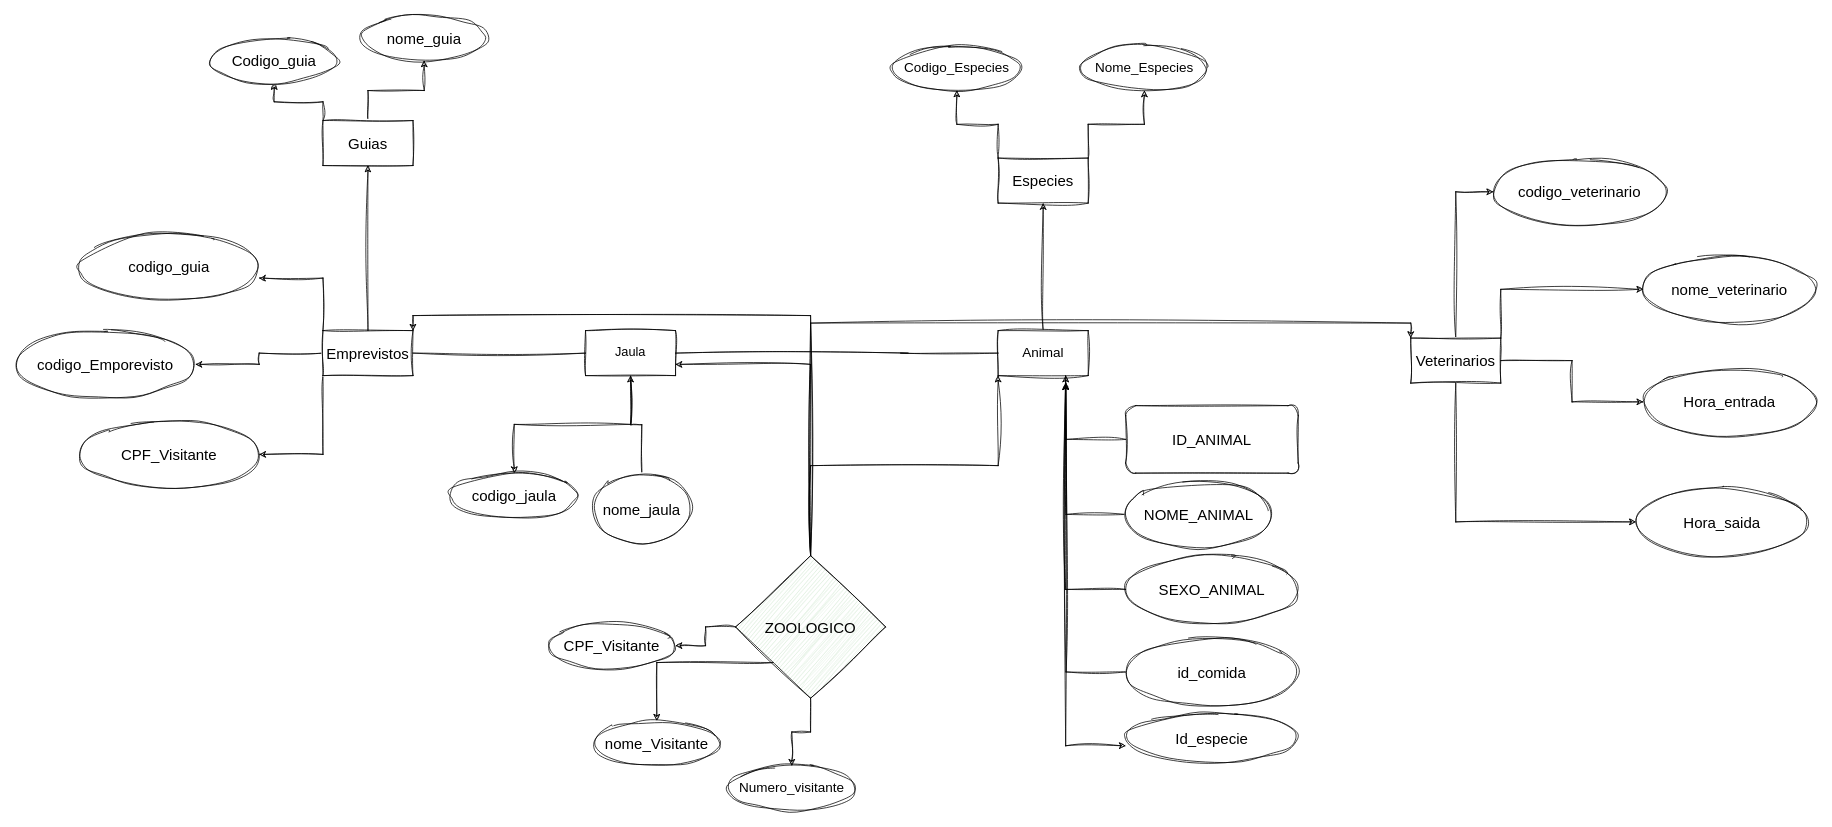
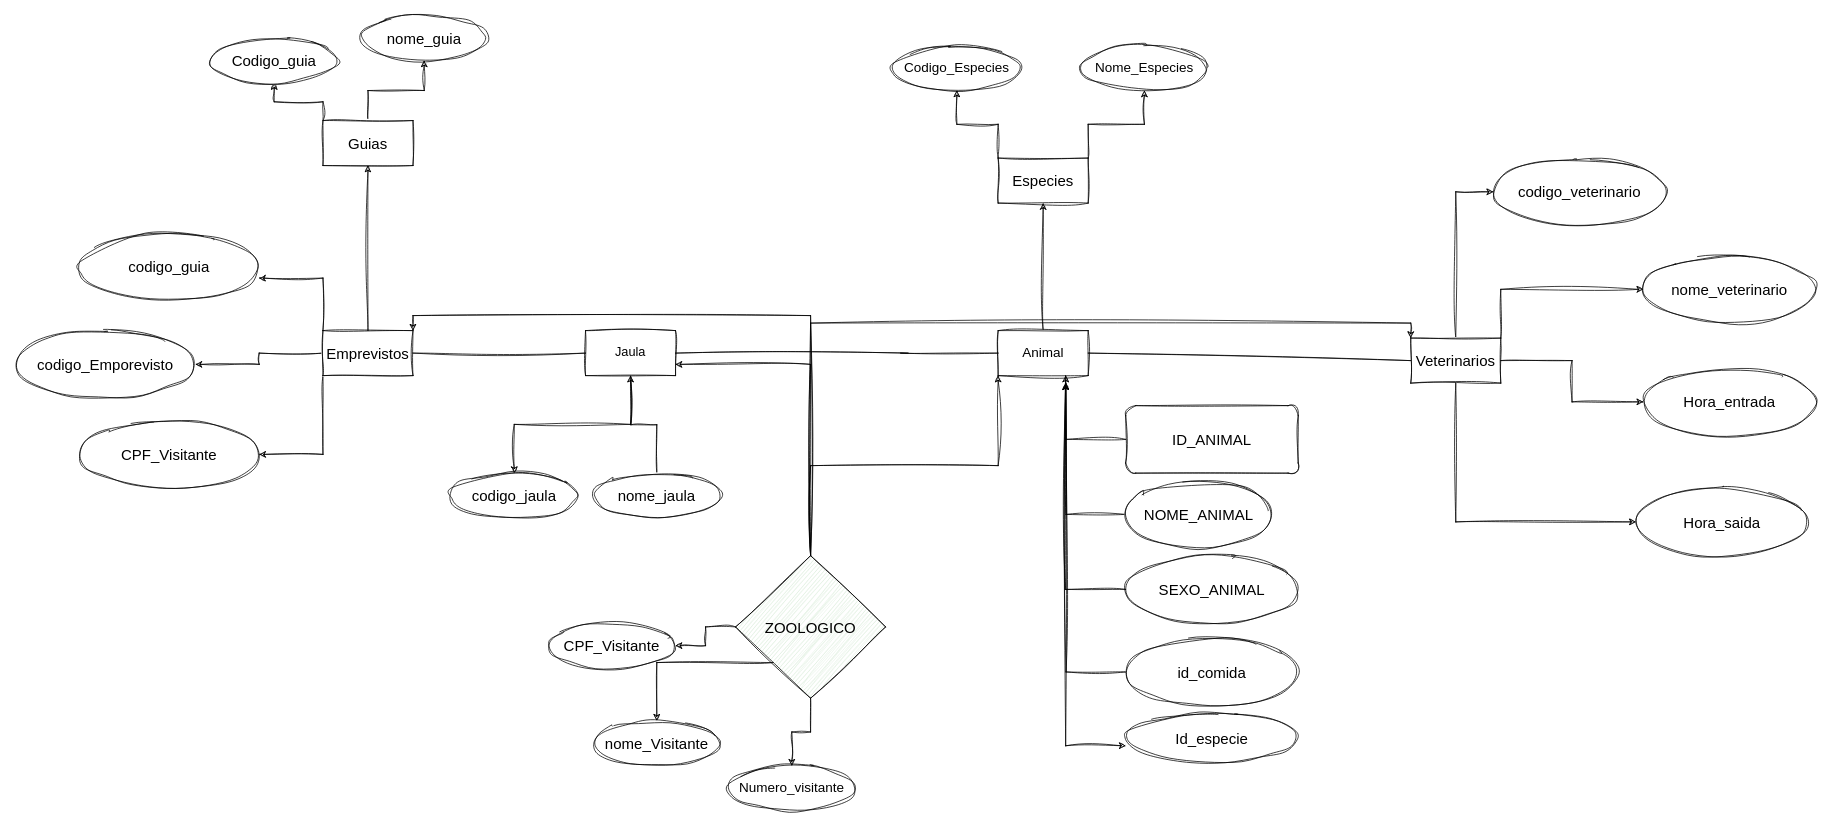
edge "Animal" -- "Veterinarios": added
node "nome_jaula": size 98x71 -> 128x45
